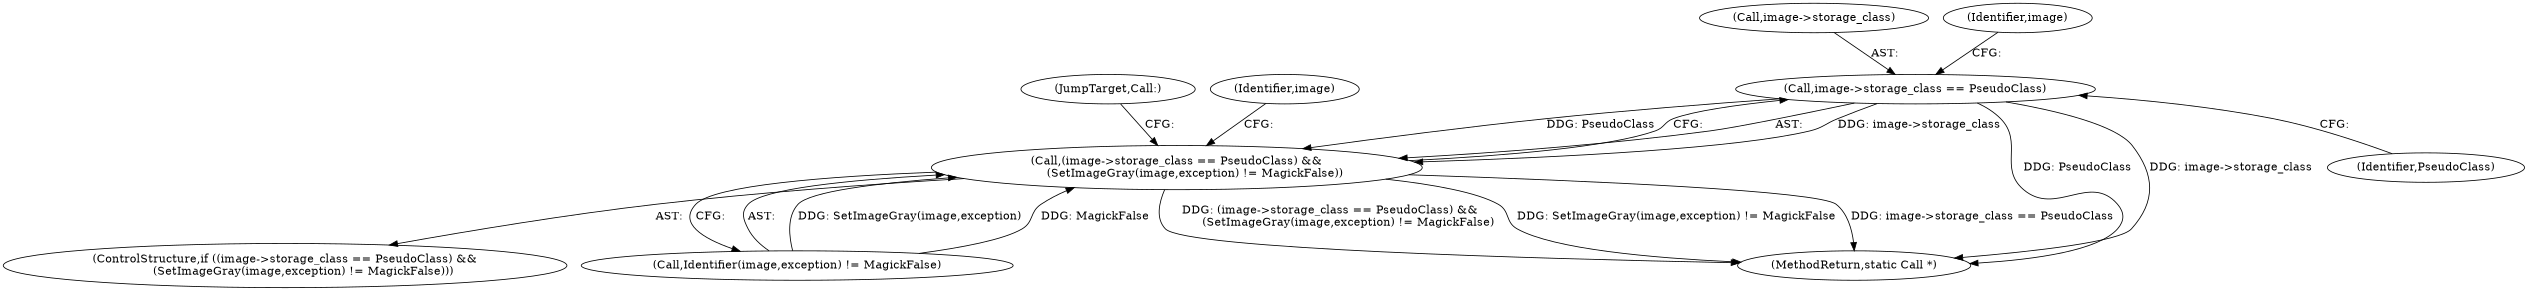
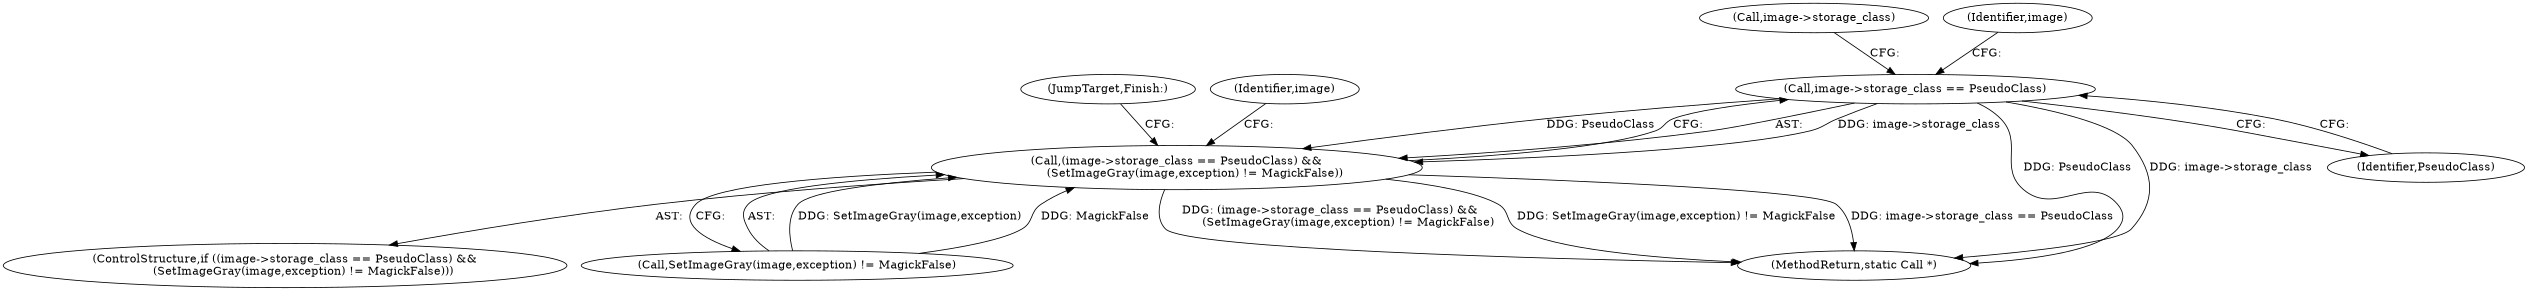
edge "(Call,image->storage_class)" -> "(Call,image->storage_class == PseudoClass)": label "AST: " -> "CFG: "
node "(JumpTarget,Call:)": label "(JumpTarget,Call:)" -> "(JumpTarget,Finish:)"
edge "(Call,image->storage_class == PseudoClass)" -> "(Identifier,PseudoClass)": added, label "CFG:"
node "(Call,Identifier(image,exception) != MagickFalse)": label "(Call,Identifier(image,exception) != MagickFalse)" -> "(Call,SetImageGray(image,exception) != MagickFalse)"
